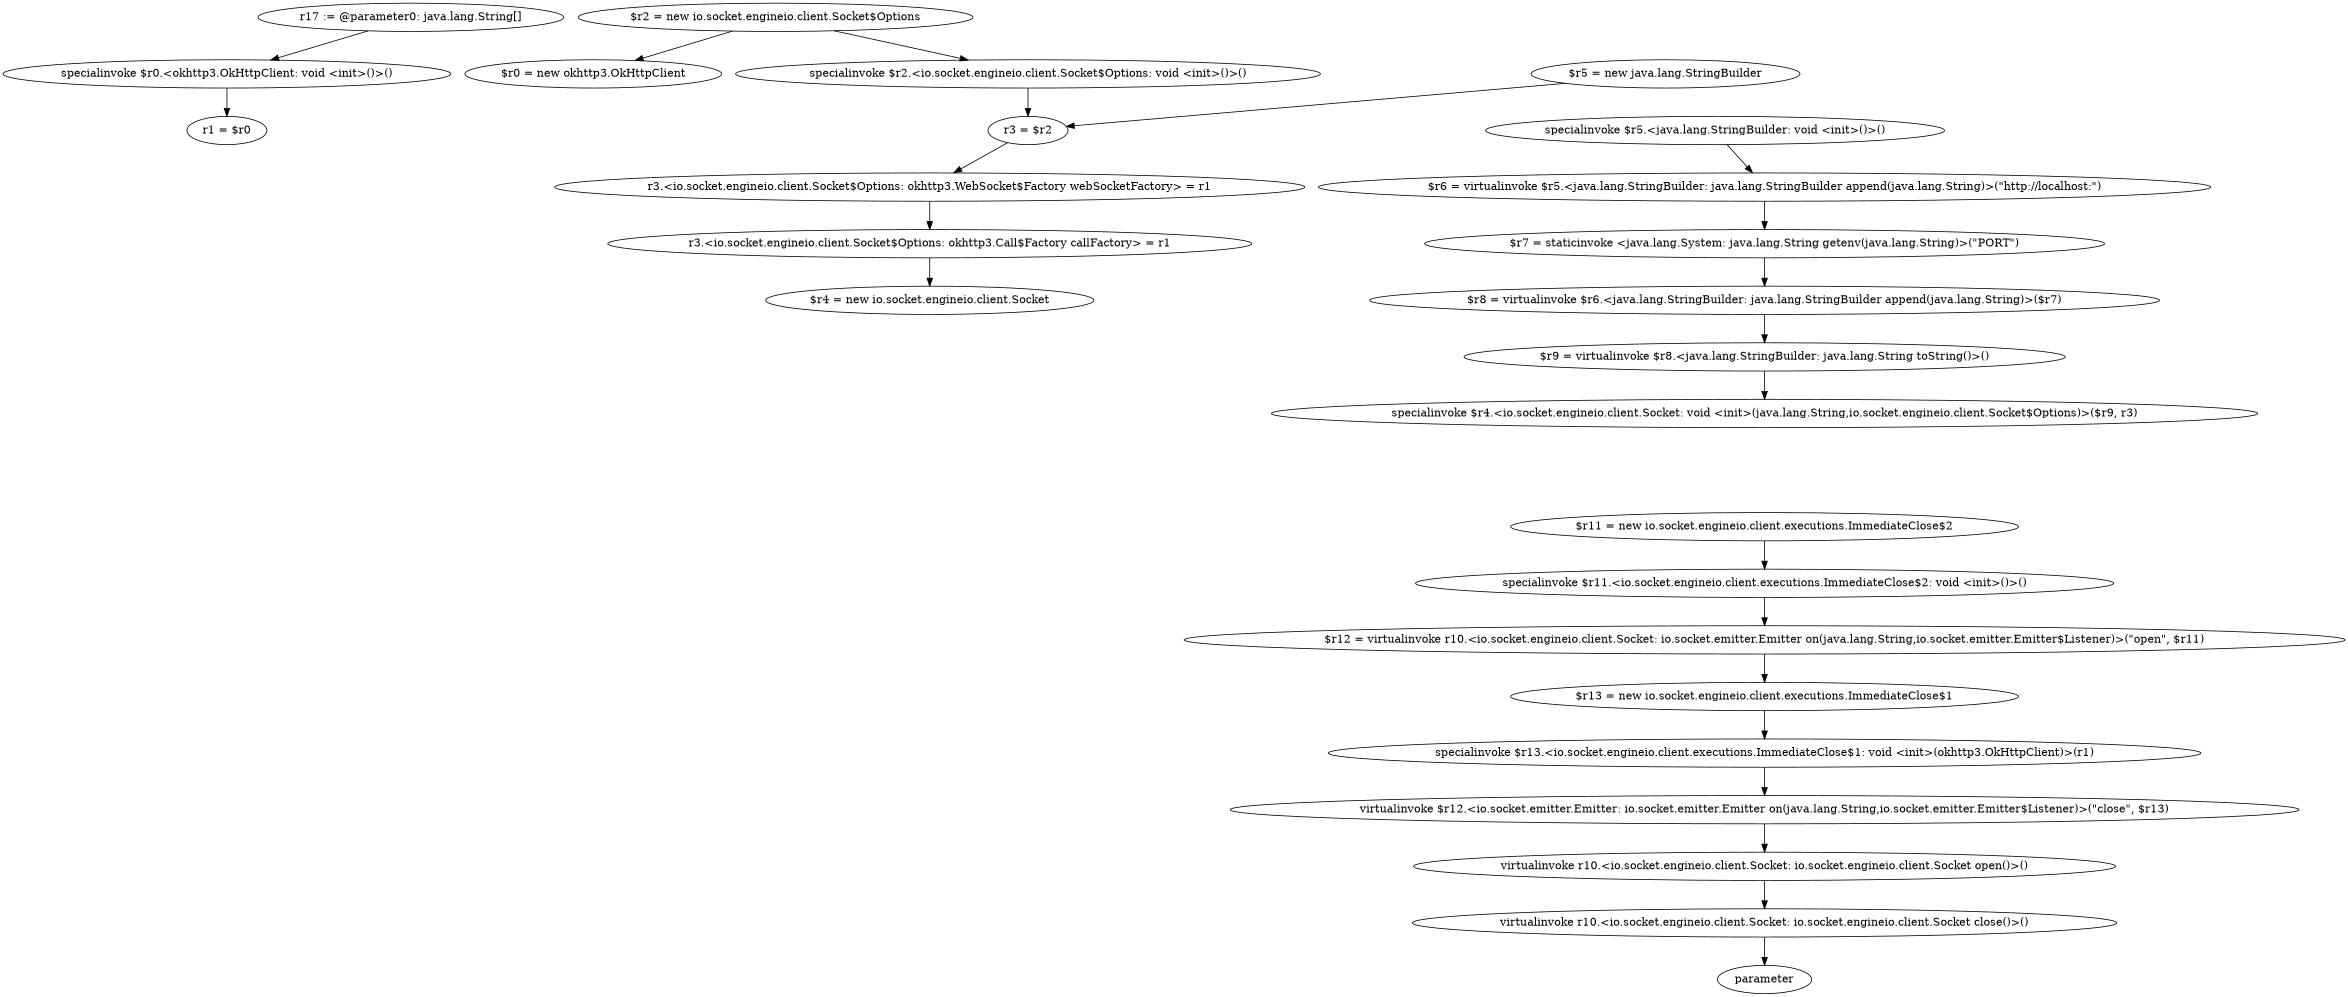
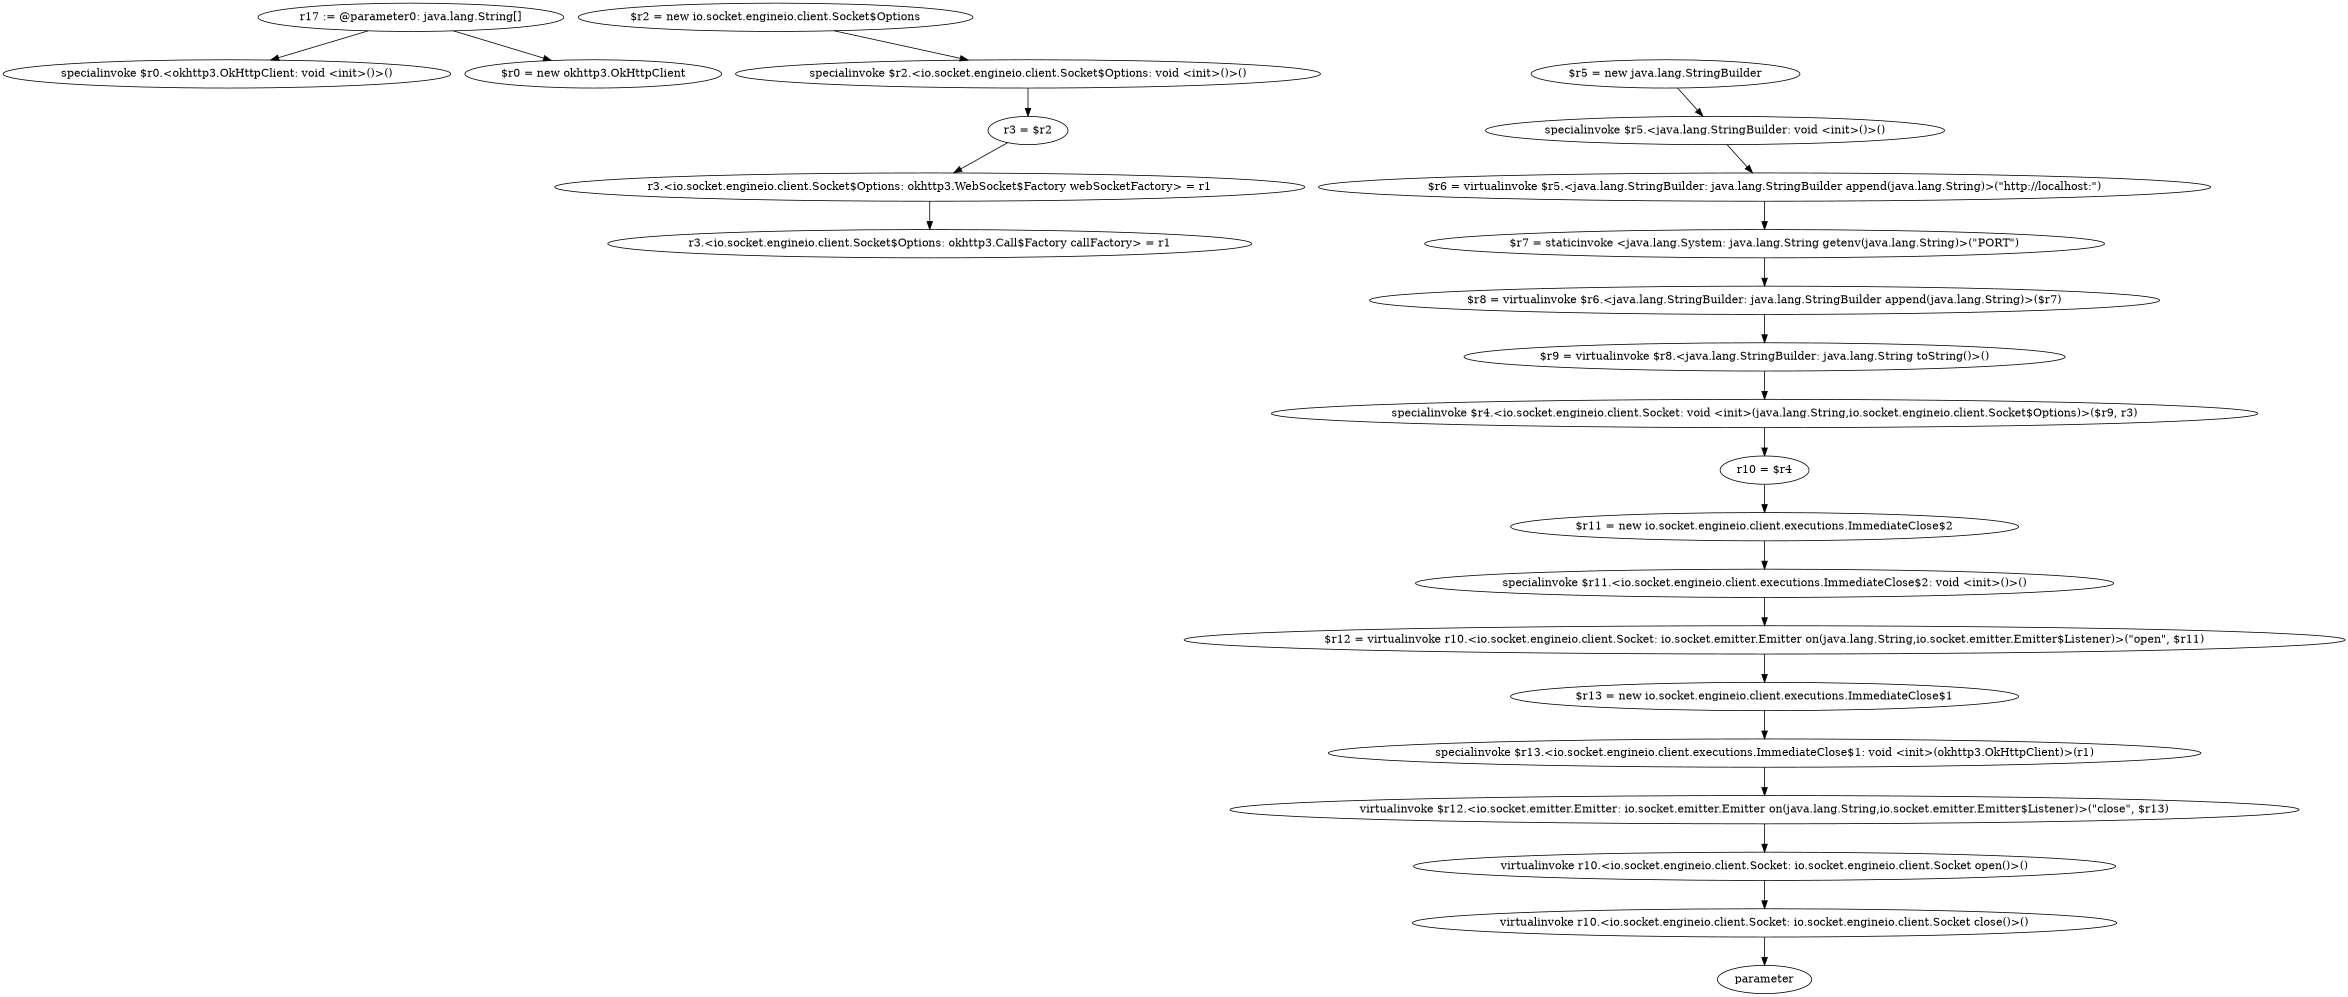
edge "$r2 = new io.socket.engineio.client.Socket$Options" -> "$r0 = new okhttp3.OkHttpClient": now "r17 := @parameter0: java.lang.String[]" -> "$r0 = new okhttp3.OkHttpClient"
edge "$r5 = new java.lang.StringBuilder" -> "r3 = $r2": now "$r5 = new java.lang.StringBuilder" -> "specialinvoke $r5.<java.lang.StringBuilder: void <init>()>()"
node "r1 = $r0": removed
node "$r4 = new io.socket.engineio.client.Socket": removed
node "r10 = $r4": added
